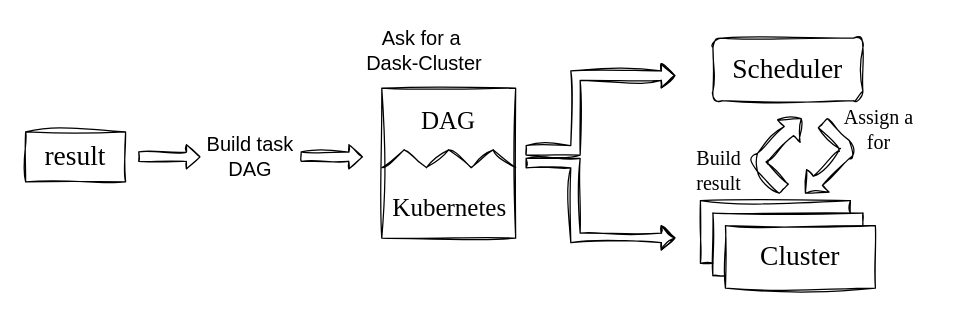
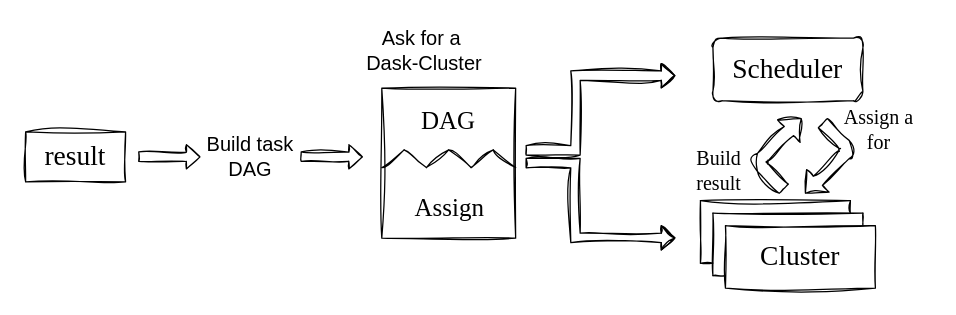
node "Kubernetes": label "Kubernetes" -> "Assign"
